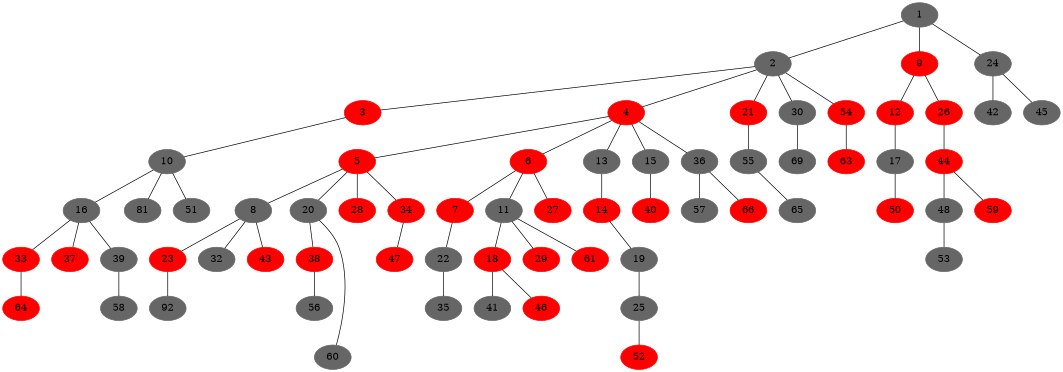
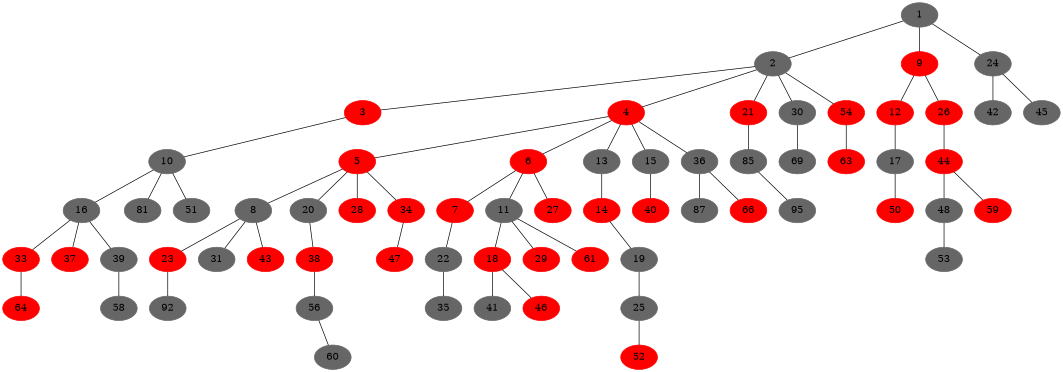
node "55": label "55" -> "85"
node "57": label "57" -> "87"
node "65": label "65" -> "95"
node "32": label "32" -> "31"
edge "20" -- "60": now "56" -- "60"
